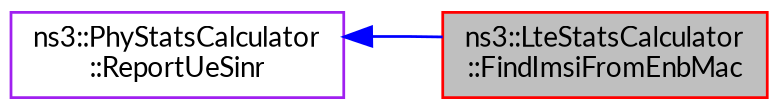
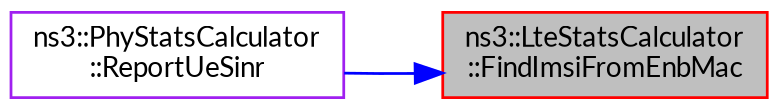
edge "ns3::LteStatsCalculator ::FindImsiFromEnbMac" -> "ns3::PhyStatsCalculator ::ReportUeSinr": reversed
